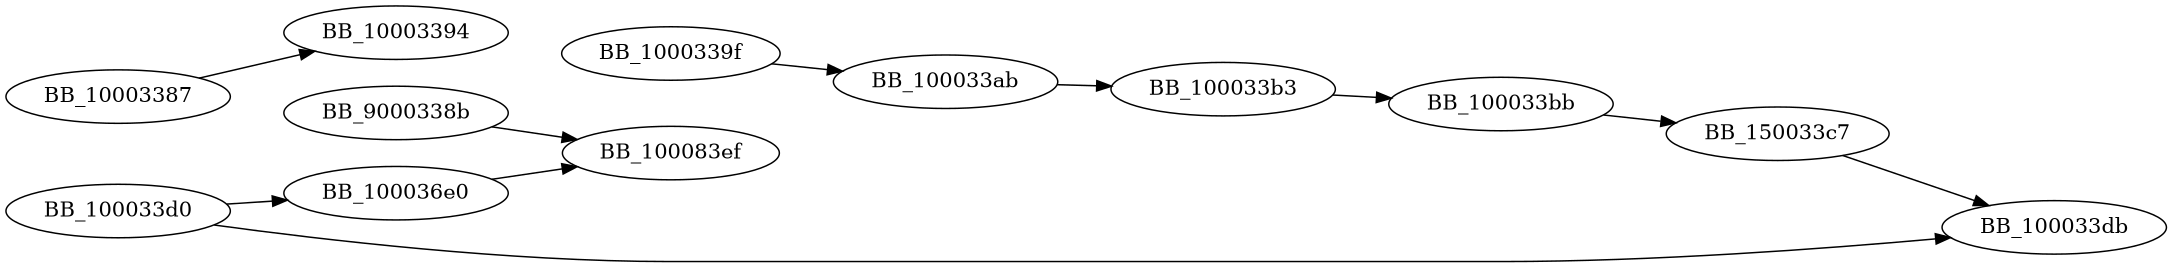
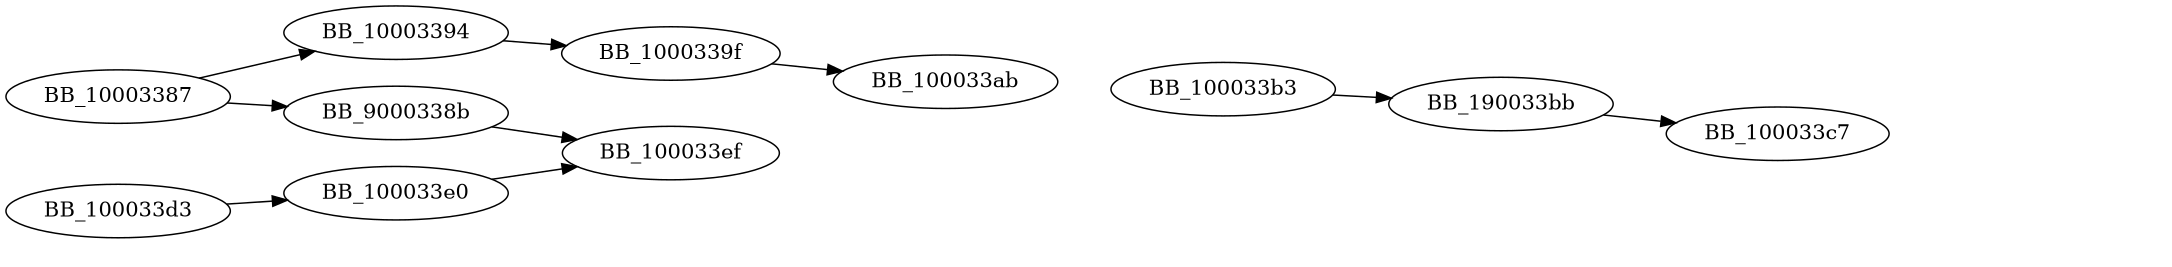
edge "BB_10003394" -> "BB_1000339f": added
edge "BB_100033ab" -> "BB_100033b3": removed
edge "BB_10003387" -> "BB_9000338b": added
node "BB_100033bb": label "BB_100033bb" -> "BB_190033bb"
node "BB_150033c7": label "BB_150033c7" -> "BB_100033c7"
node "BB_100083ef": label "BB_100083ef" -> "BB_100033ef"
node "BB_100036e0": label "BB_100036e0" -> "BB_100033e0"
node "BB_100033d0": label "BB_100033d0" -> "BB_100033d3"
node "BB_100033db": removed
